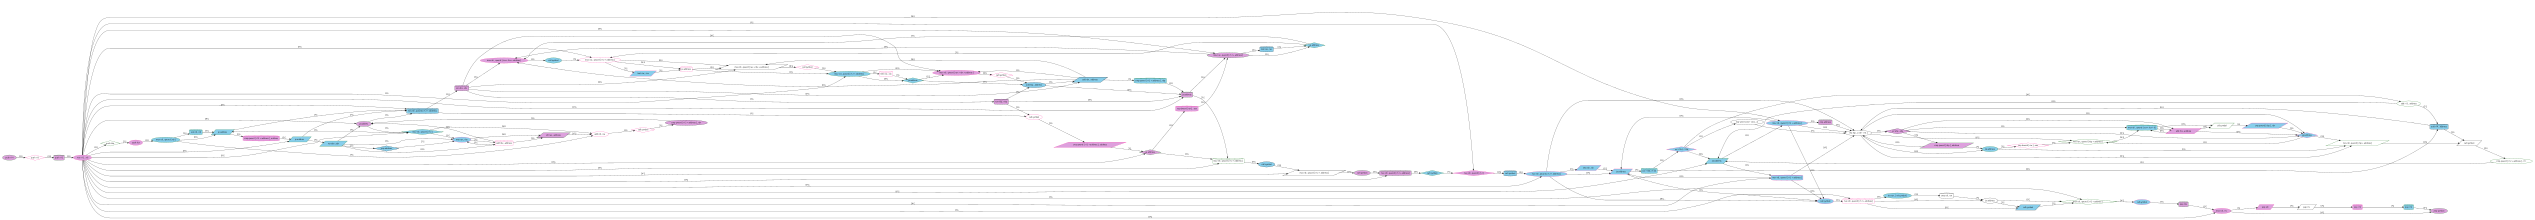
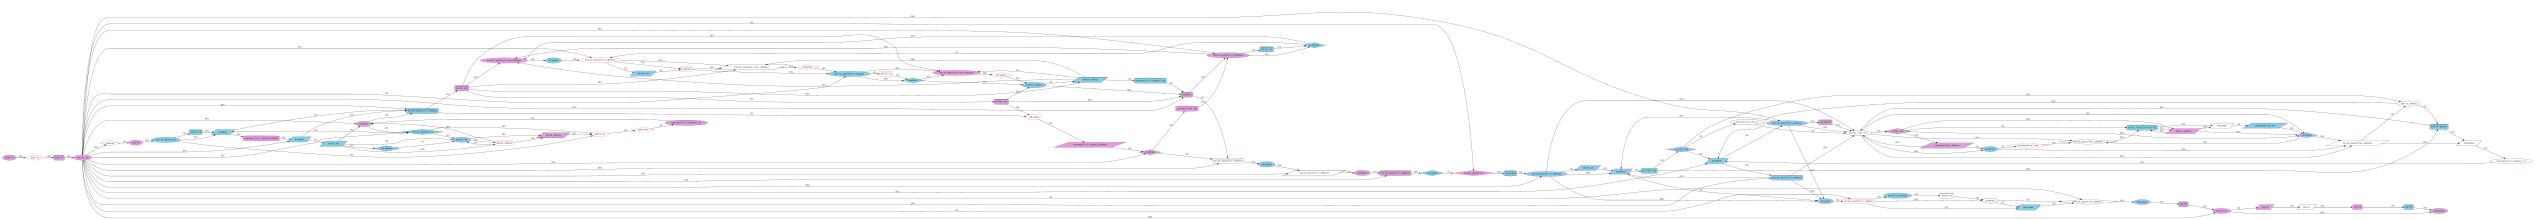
edge "mov rdi , qword [ rbp + address ]" -> "add r13 , address": added, label "CFG"
